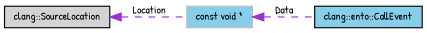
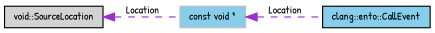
edge "clang::ento::CallEvent" -> "const void *": label " Data" -> " Location"
node "clang::SourceLocation": label "clang::SourceLocation" -> "void::SourceLocation"
